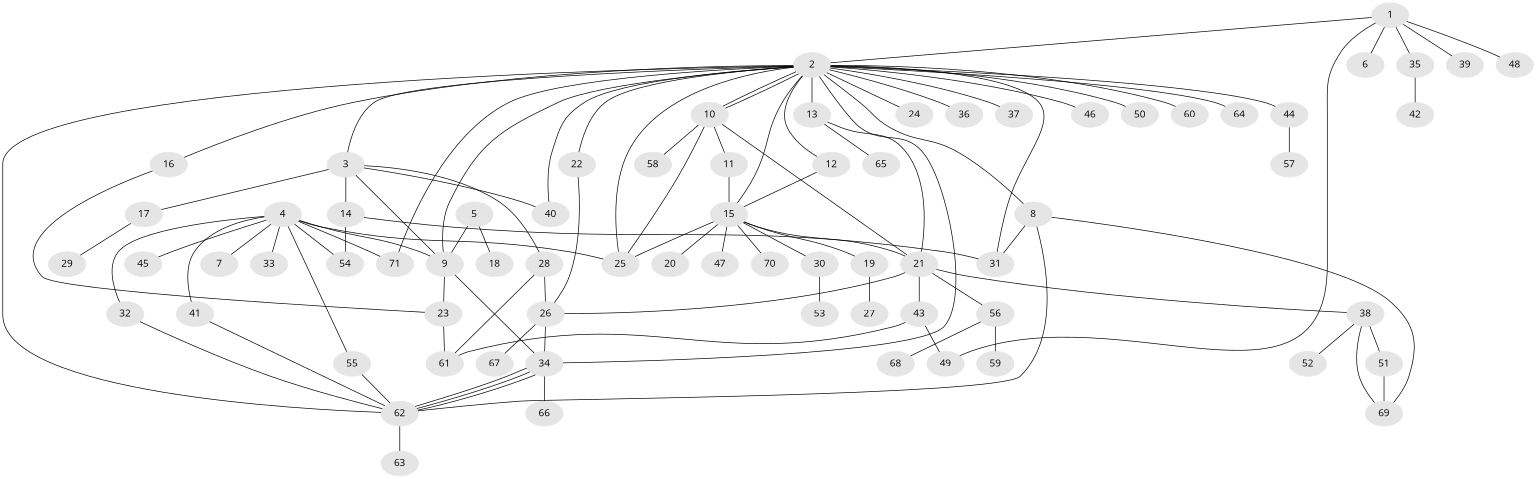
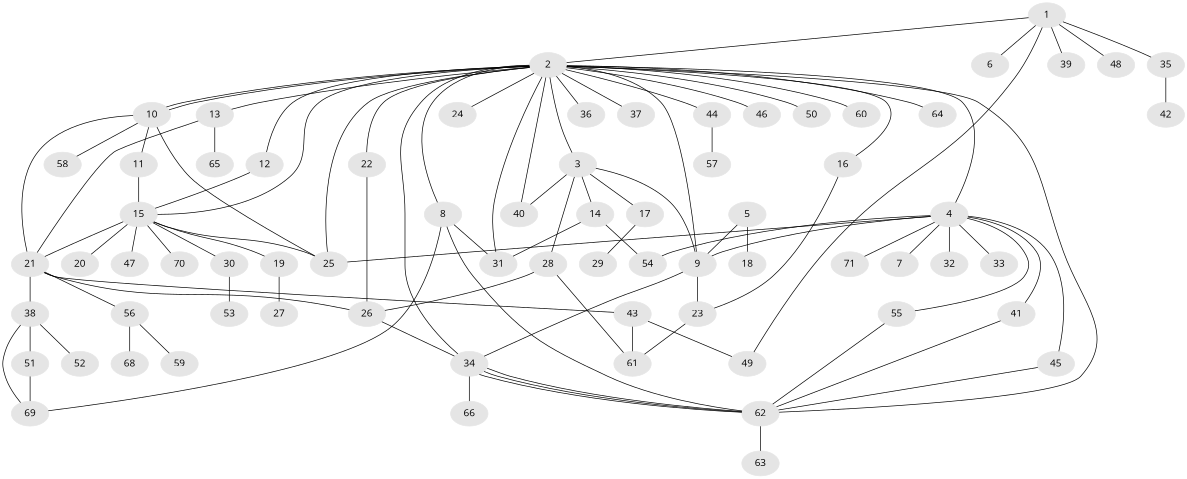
edge "2" -- "71": now "2" -- "4"
node "67": removed
edge "32" -- "62": now "45" -- "62"
